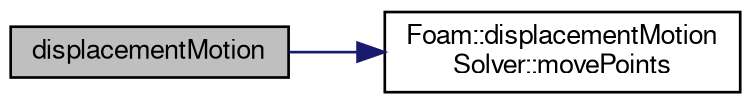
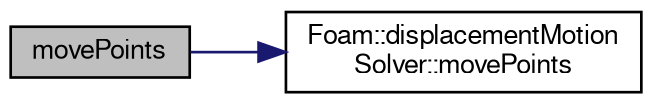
node "displacementMotion": label "displacementMotion" -> "movePoints"
